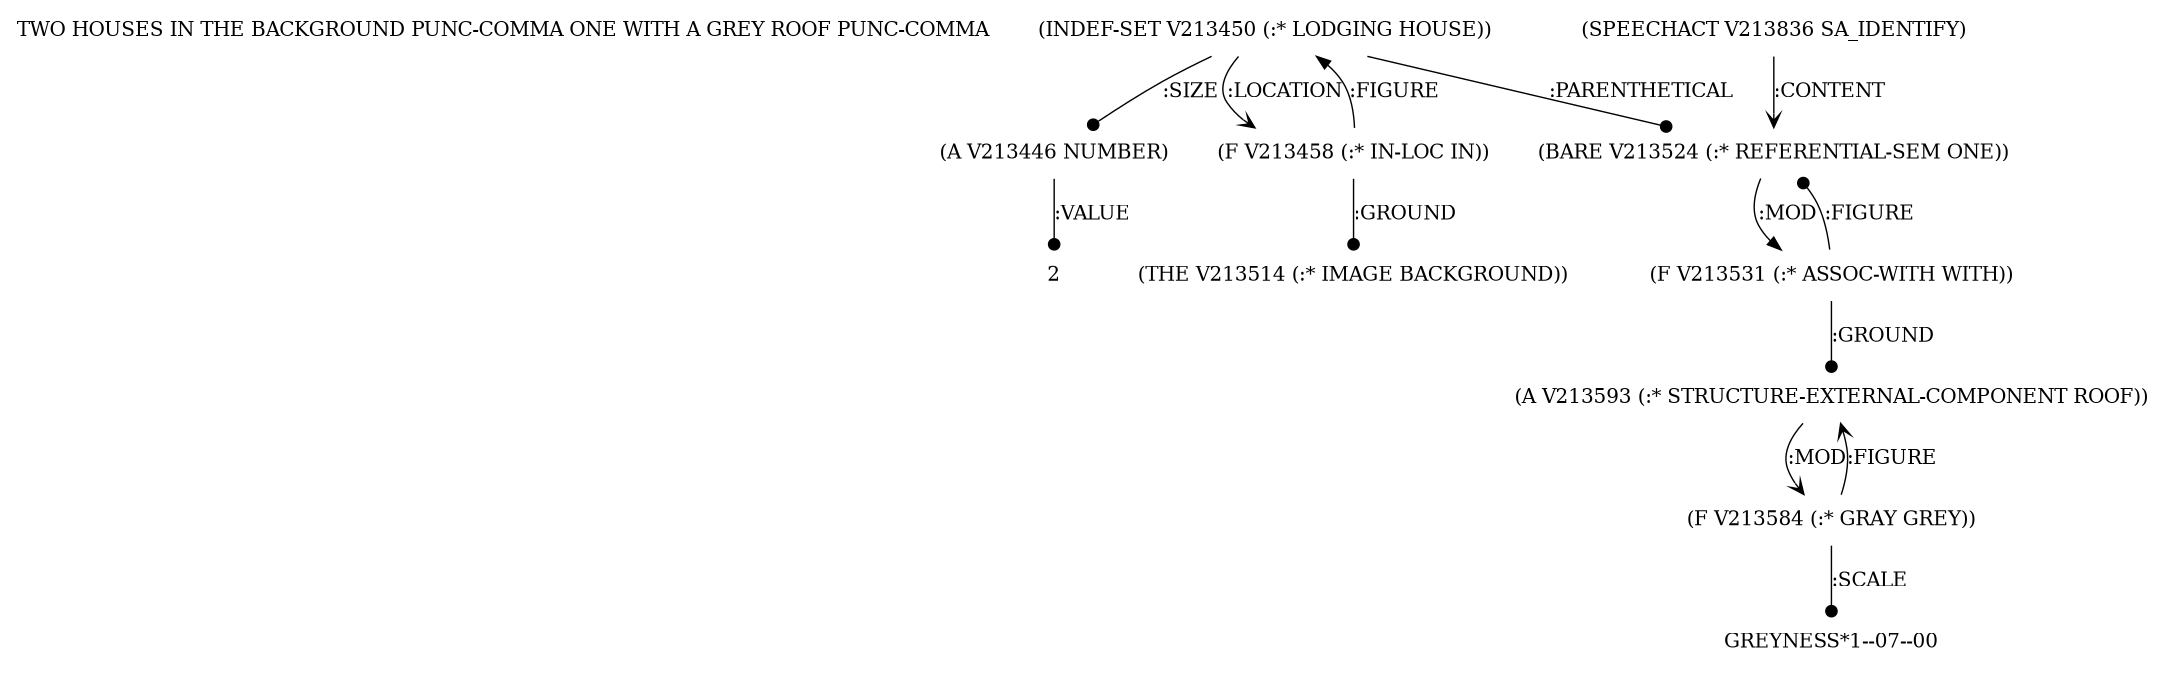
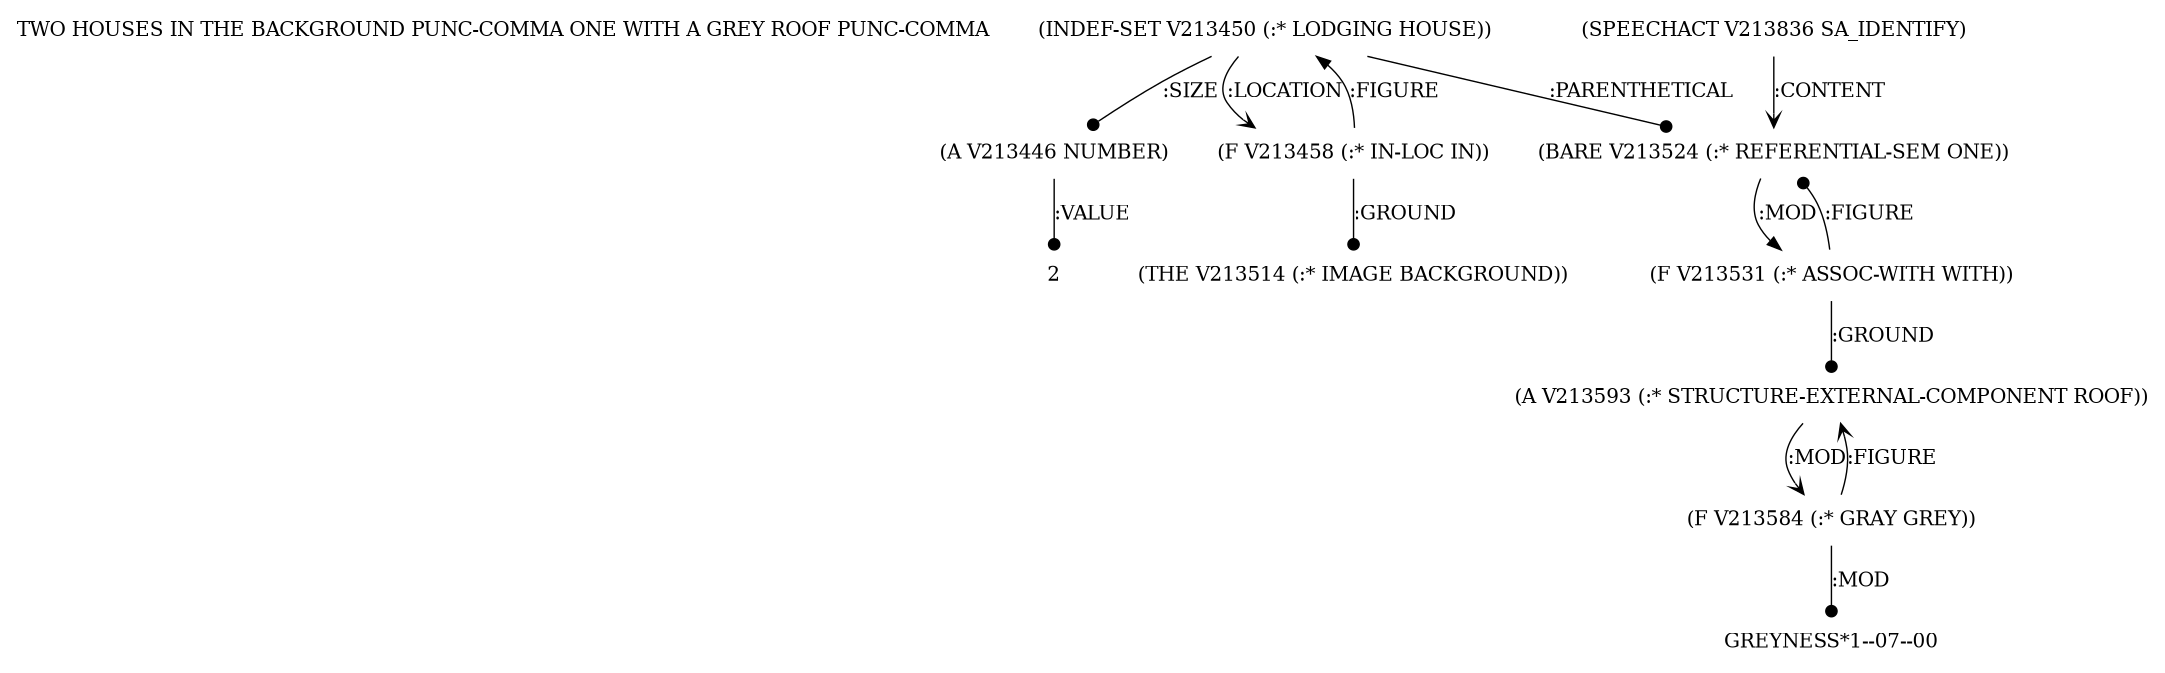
edge "(F V213584 (:* GRAY GREY))" -> "GREYNESS*1--07--00": label ":SCALE" -> ":MOD"
